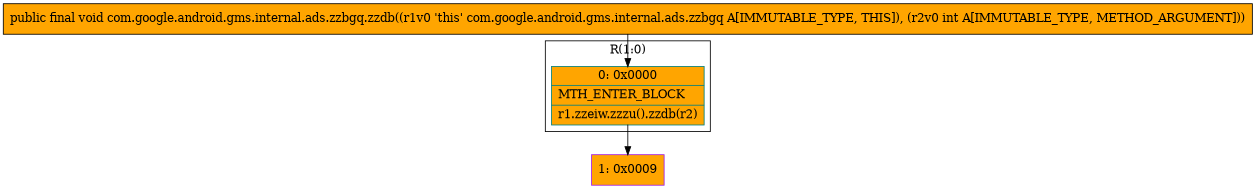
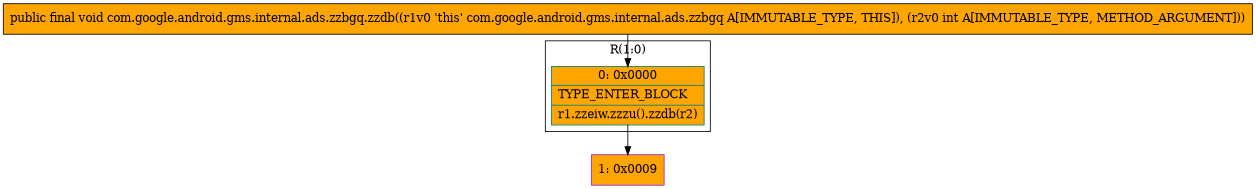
node "0: 0x0000": text "MTH_ENTER_BLOCK" -> "TYPE_ENTER_BLOCK"
